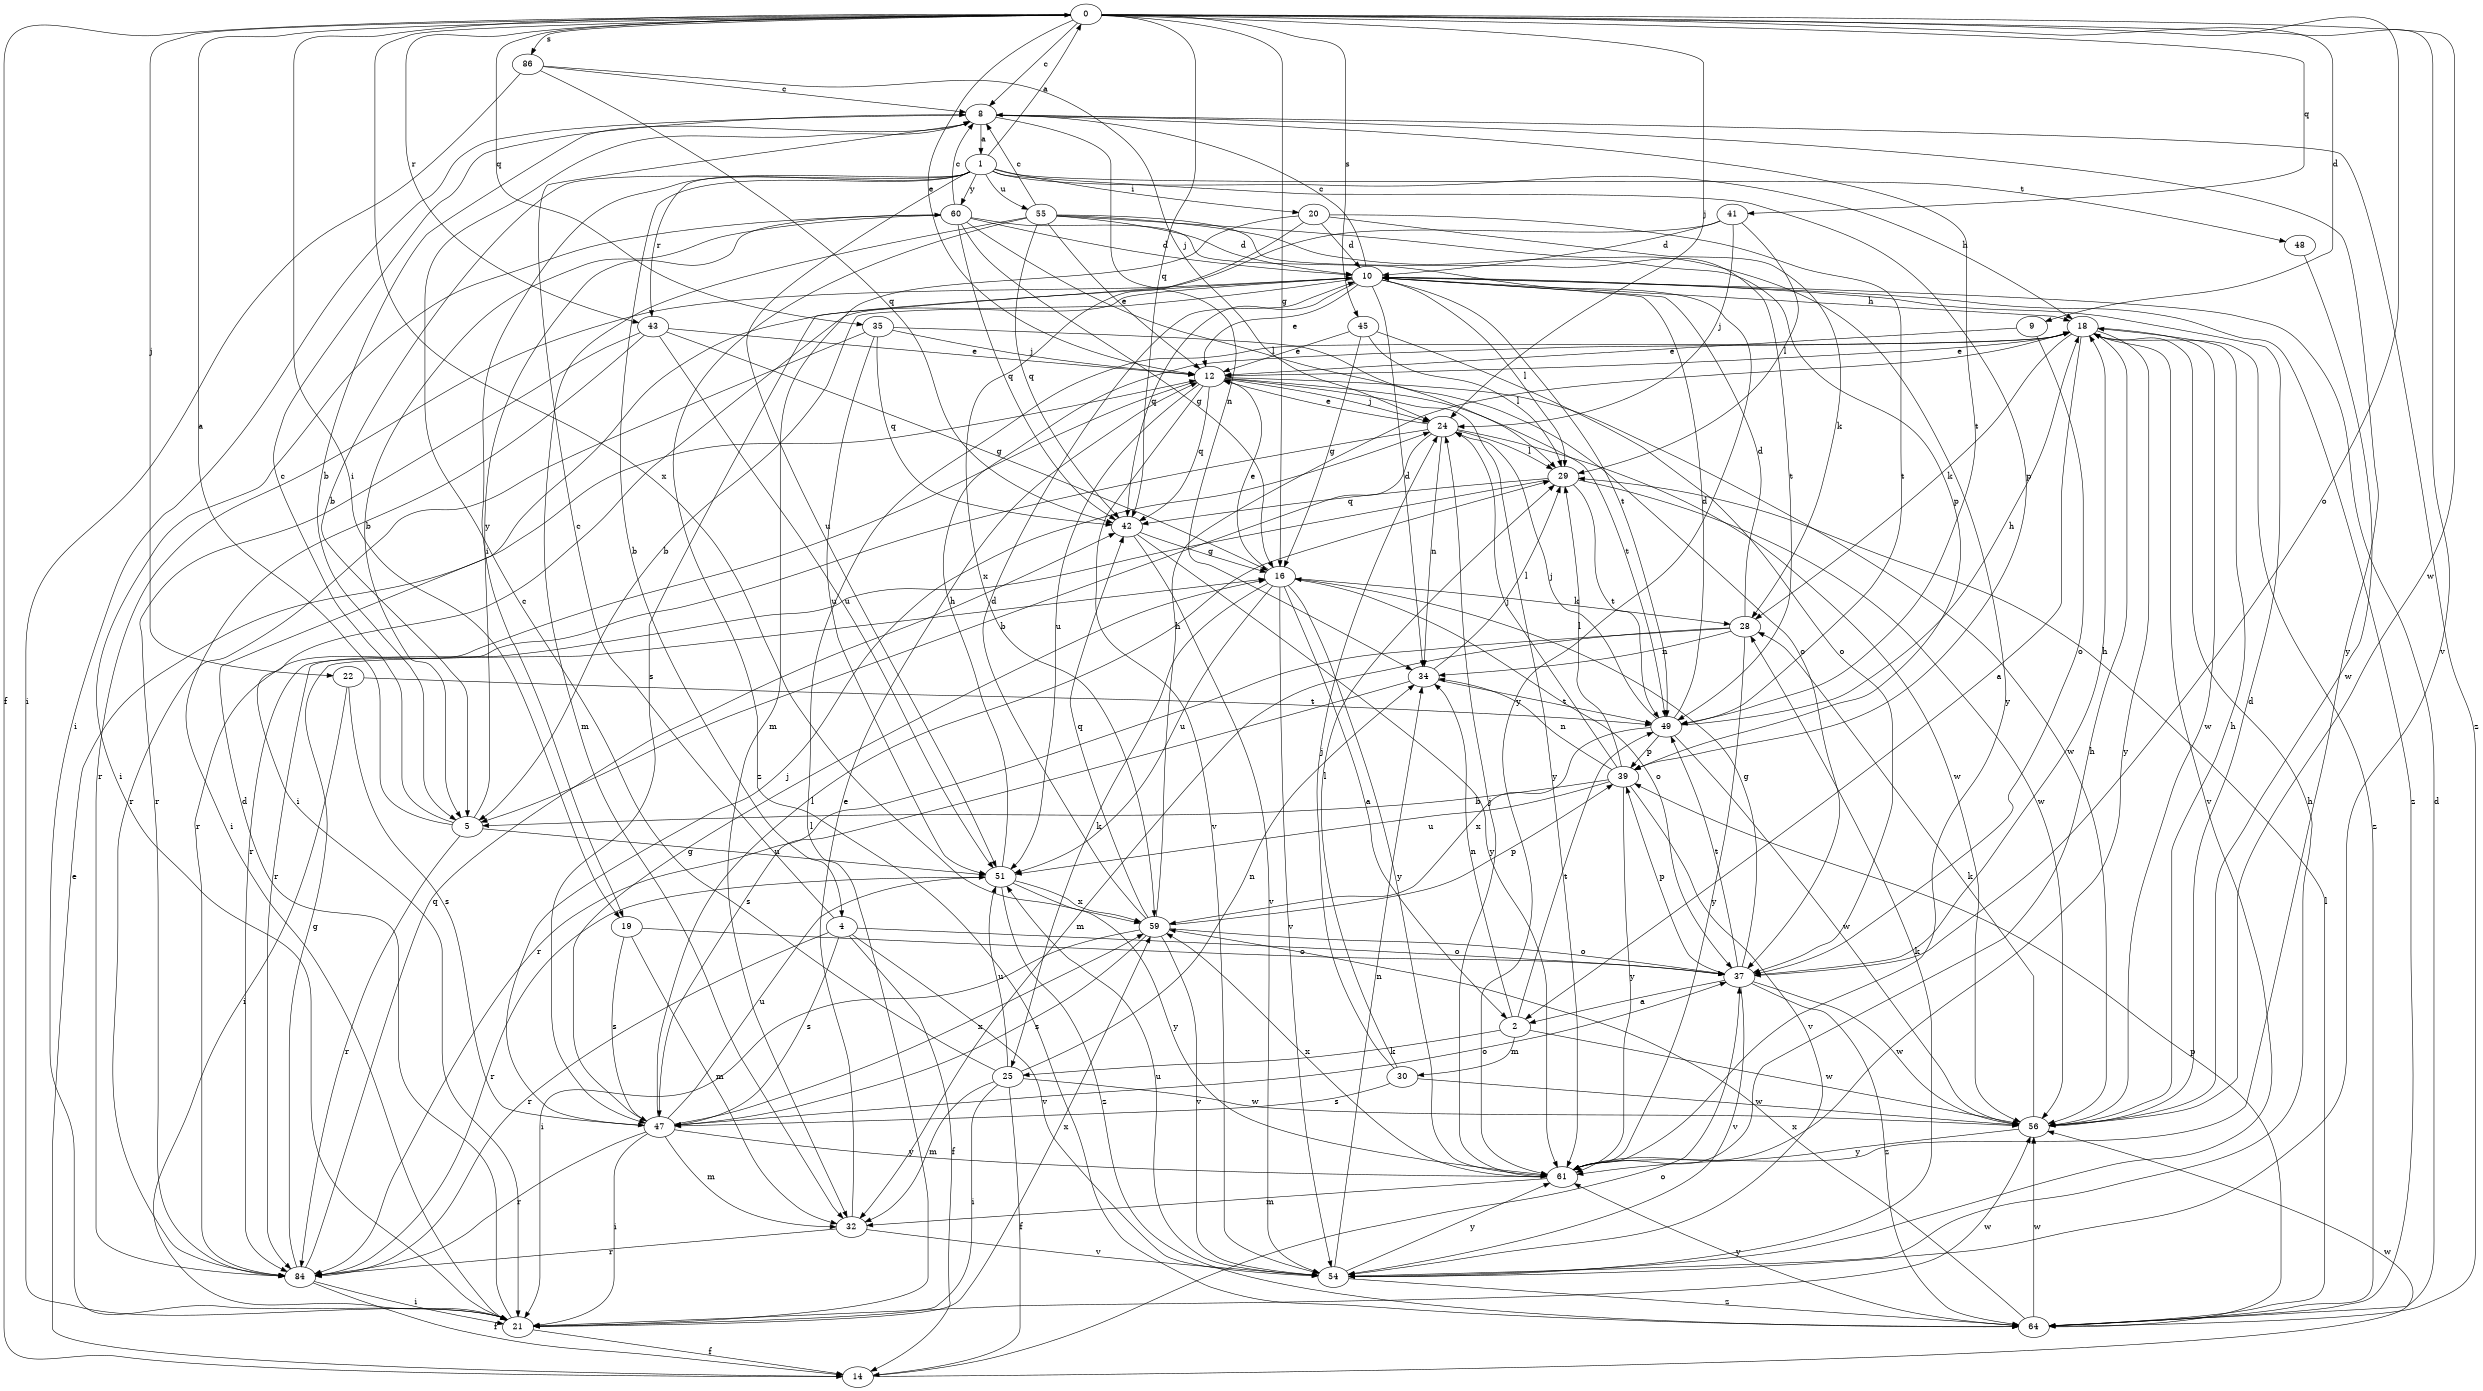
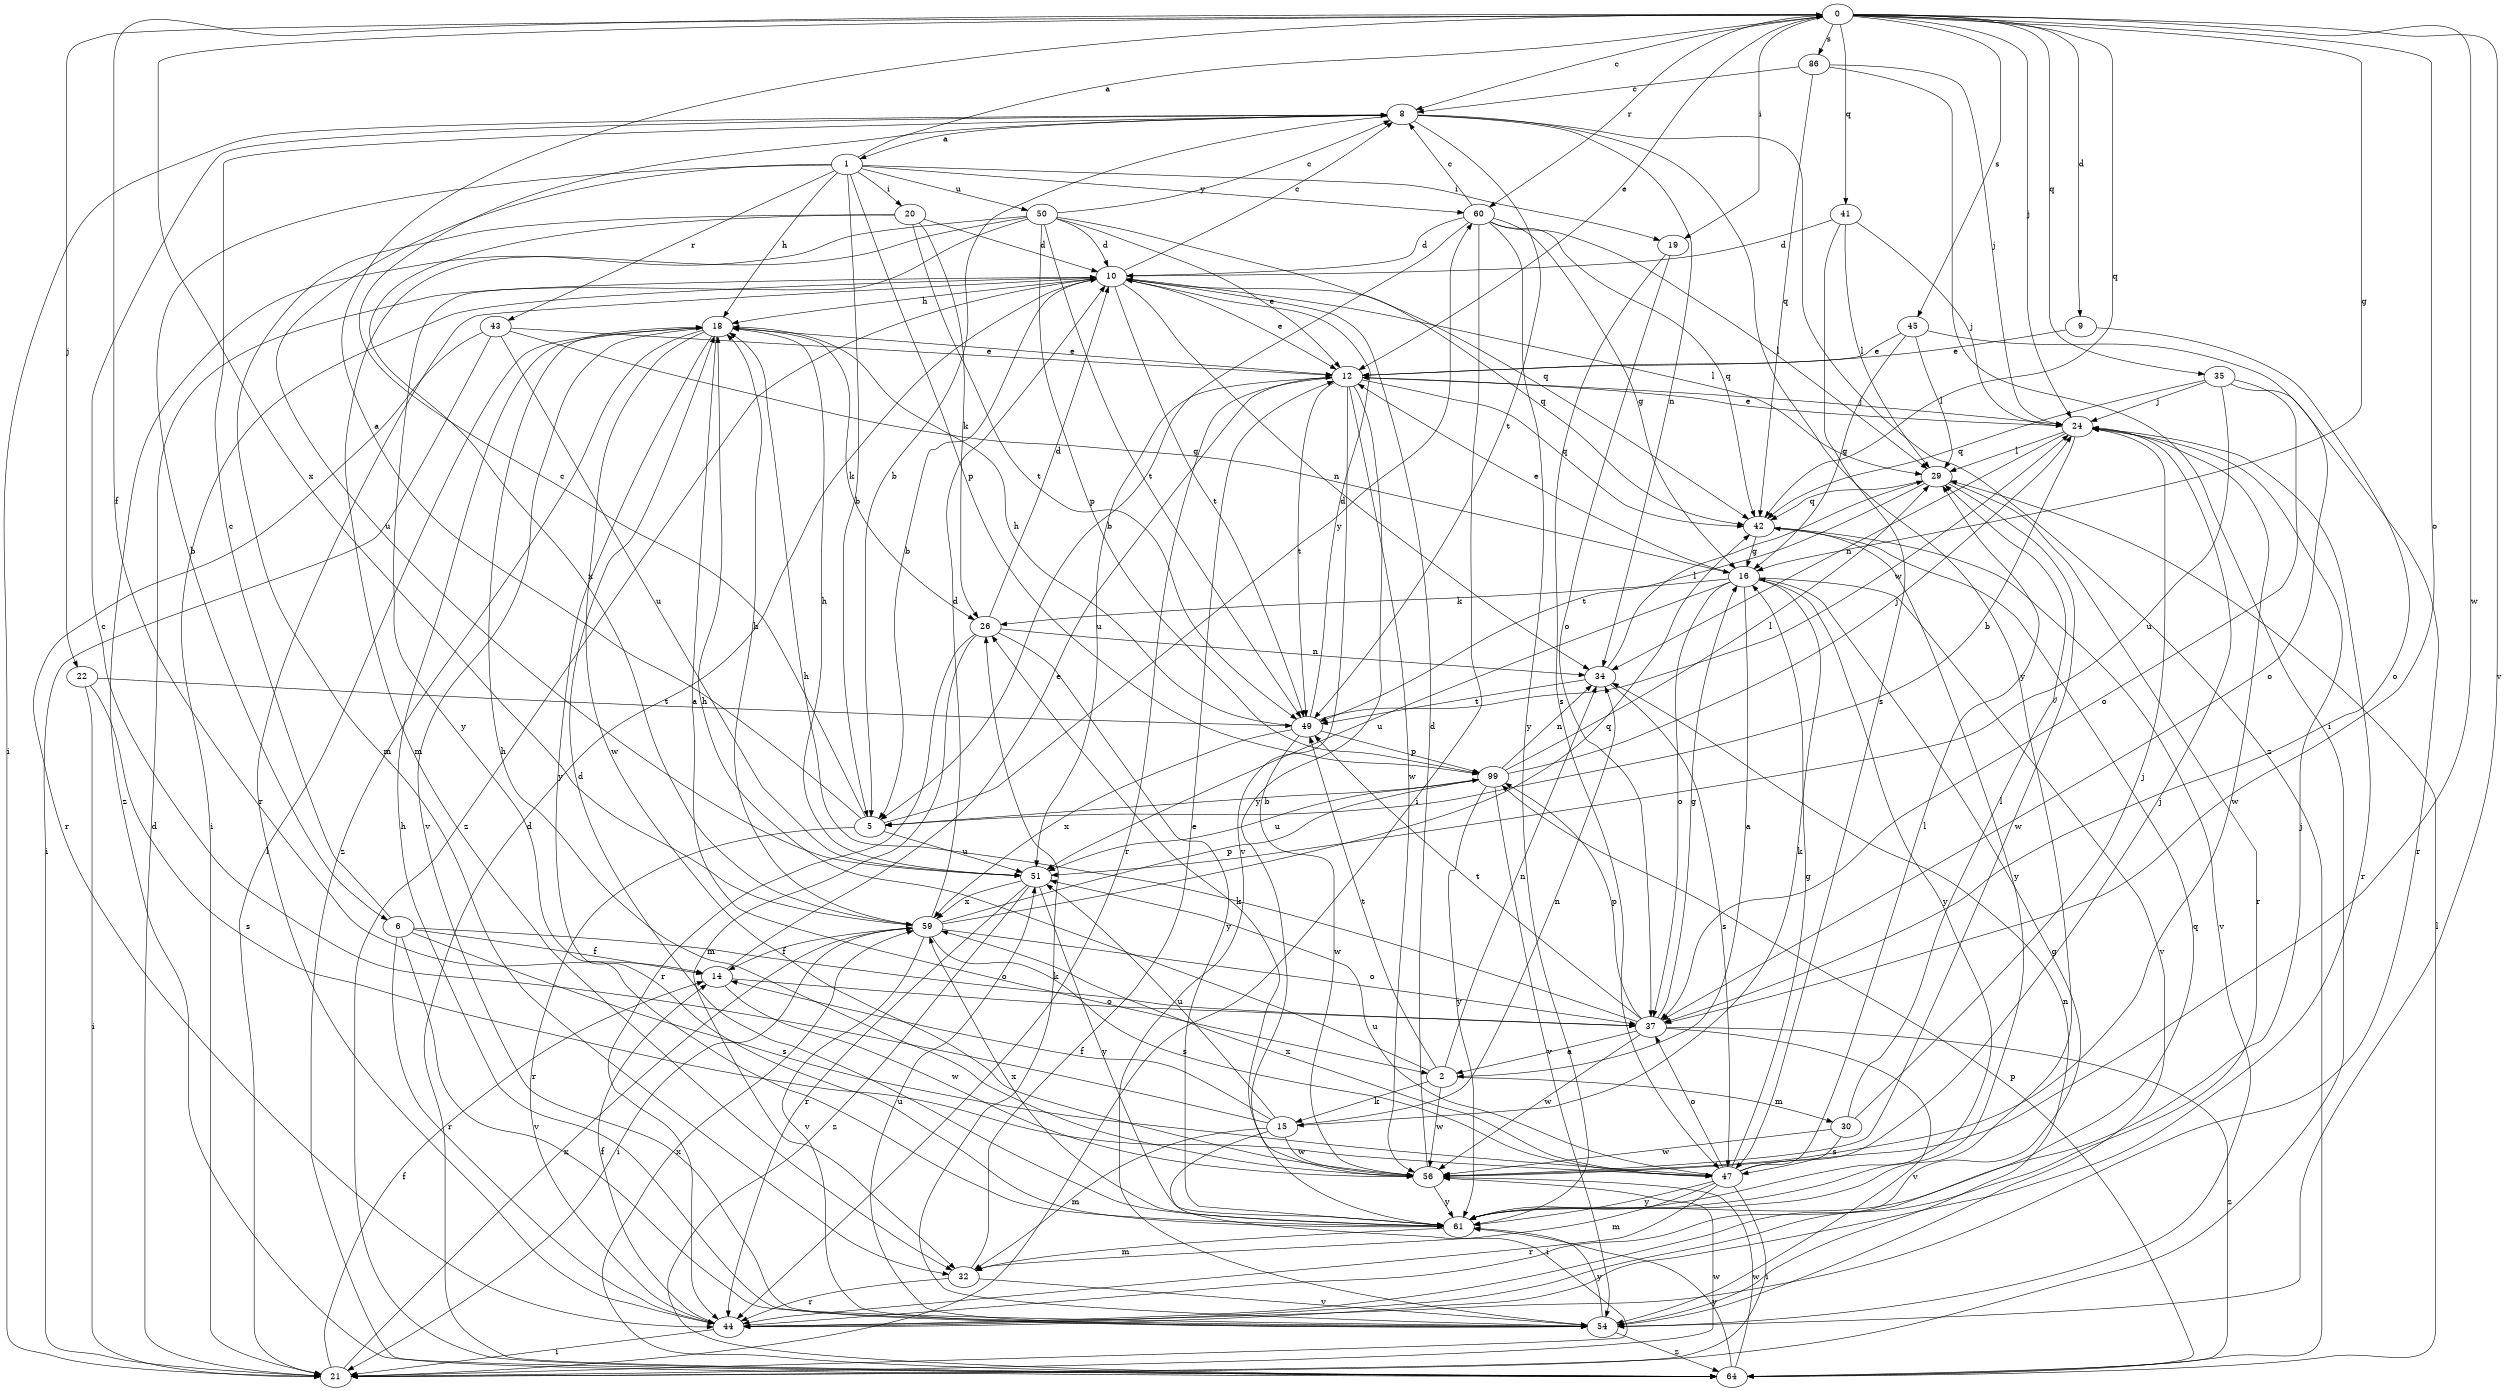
edge "0" -> "43": now "0" -> "60"
node "55": label "55" -> "50"
node "48": removed
edge "35" -> "12": now "35" -> "24"
edge "10" -> "34": label "d" -> "n"
edge "49" -> "24": label "j" -> "w"
node "28": label "28" -> "26"
edge "61" -> "18": label "h" -> "d"
node "39": label "39" -> "99"
edge "2" -> "18": added, label "h"
node "4": label "4" -> "6"
edge "59" -> "14": added, label "f"
node "25": label "25" -> "15"
edge "19" -> "32": removed, label "m"
node "84": label "84" -> "44"
